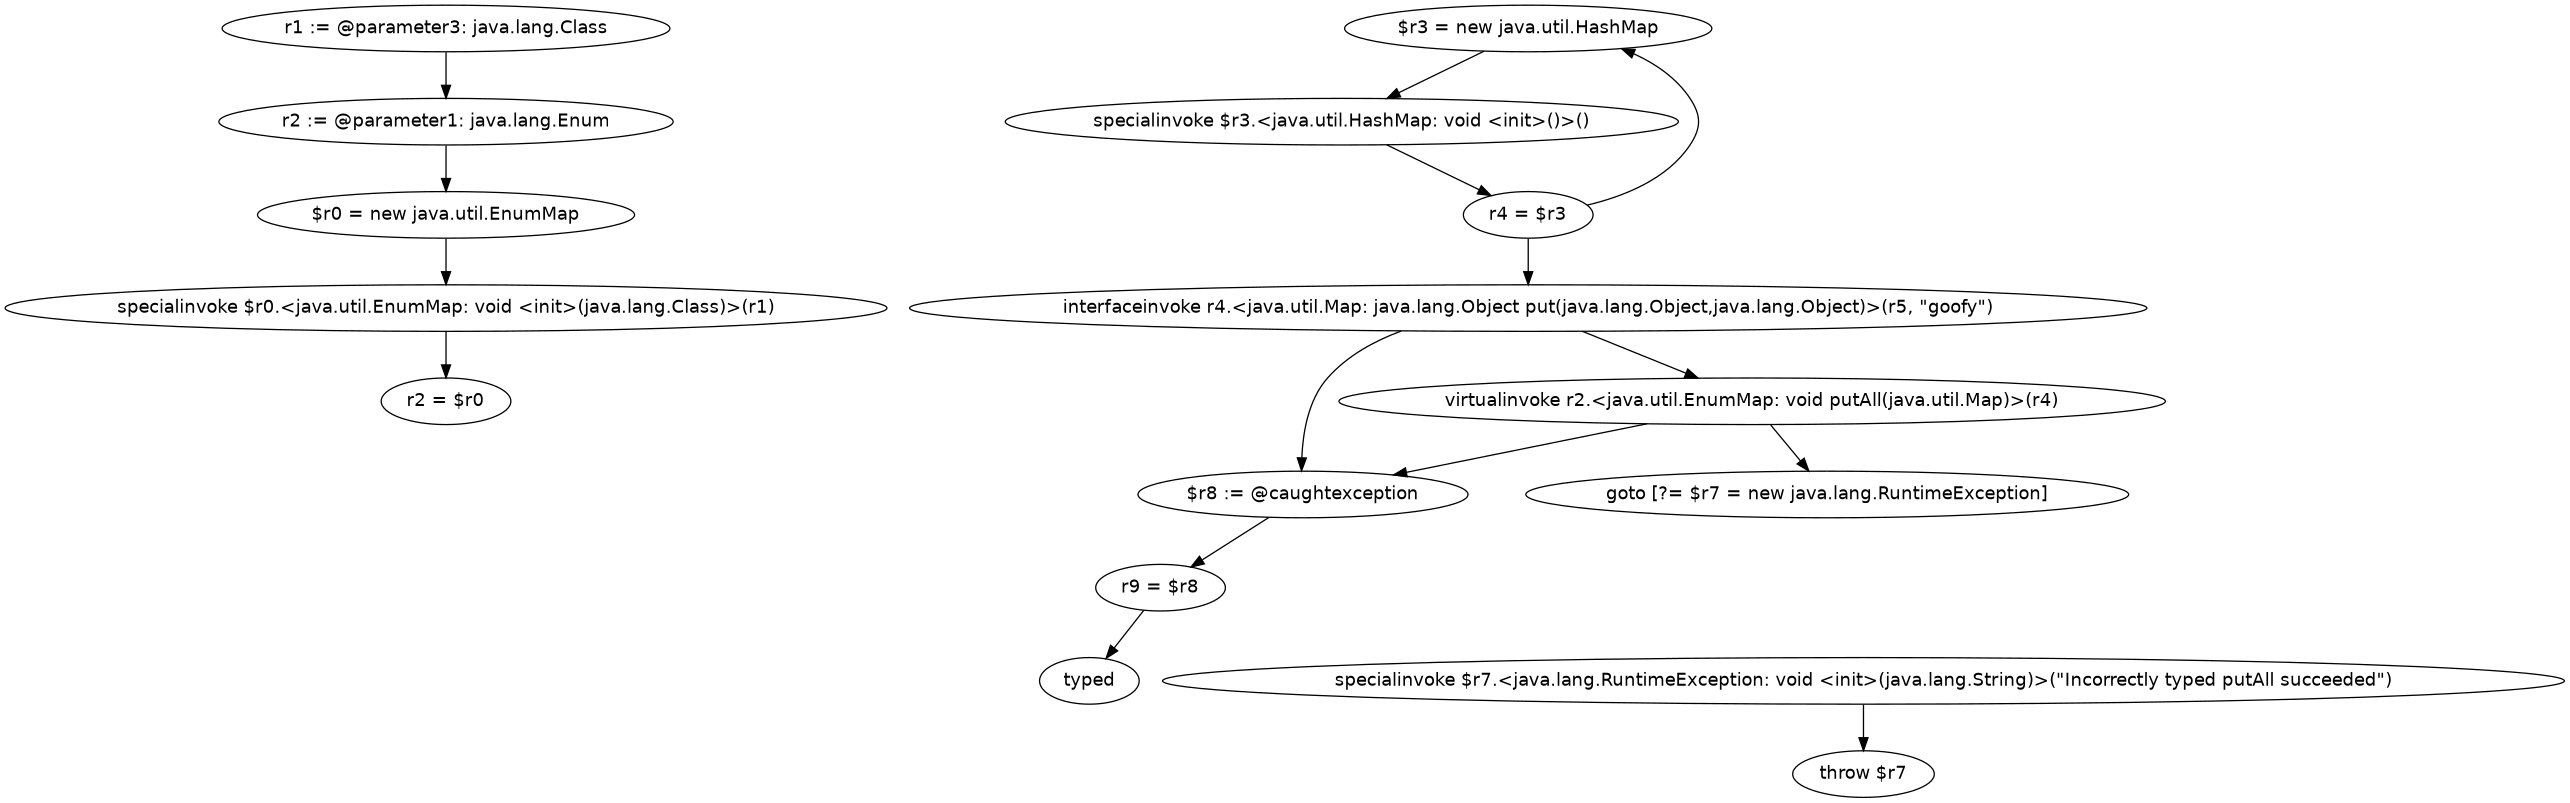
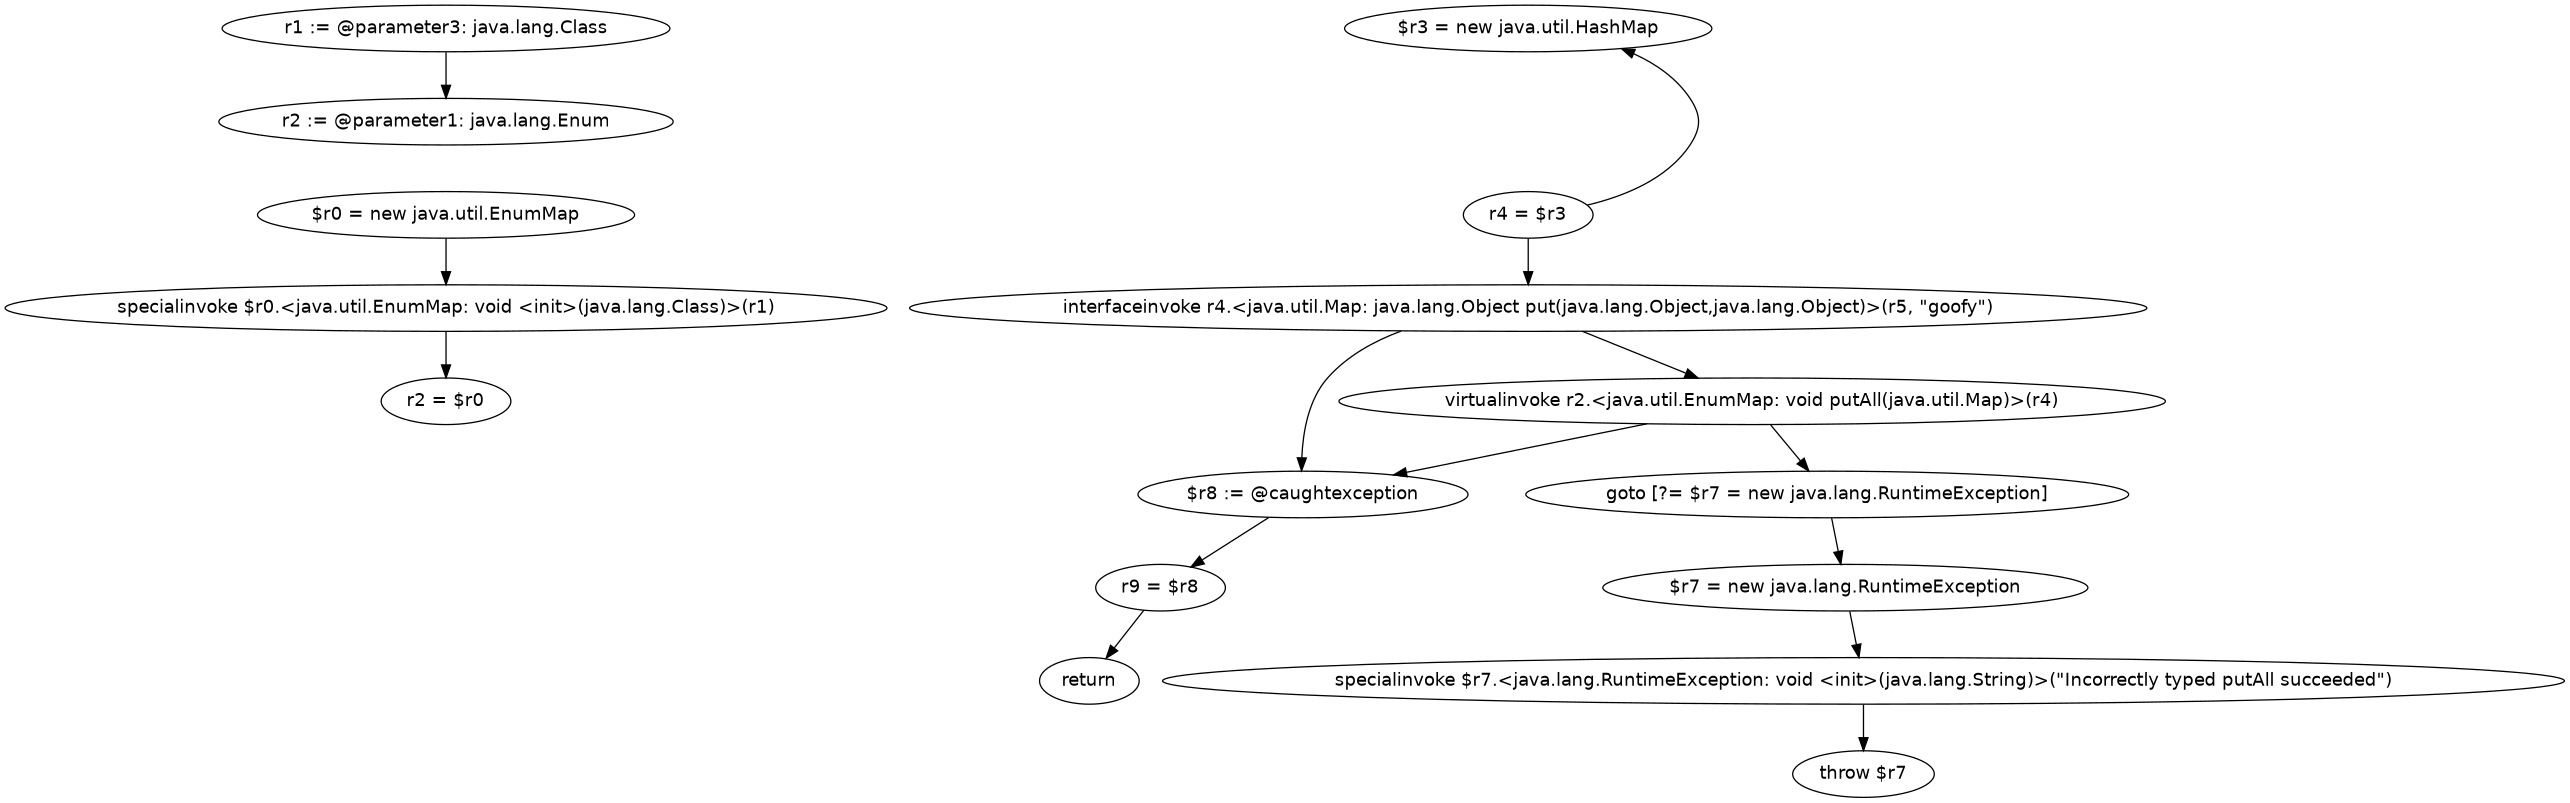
node "specialinvoke $r3.<java.util.HashMap: void <init>()>()": removed
edge "r2 := @parameter1: java.lang.Enum" -> "$r0 = new java.util.EnumMap": removed
node "$r7 = new java.lang.RuntimeException": added
node "typed": label "typed" -> "return"
